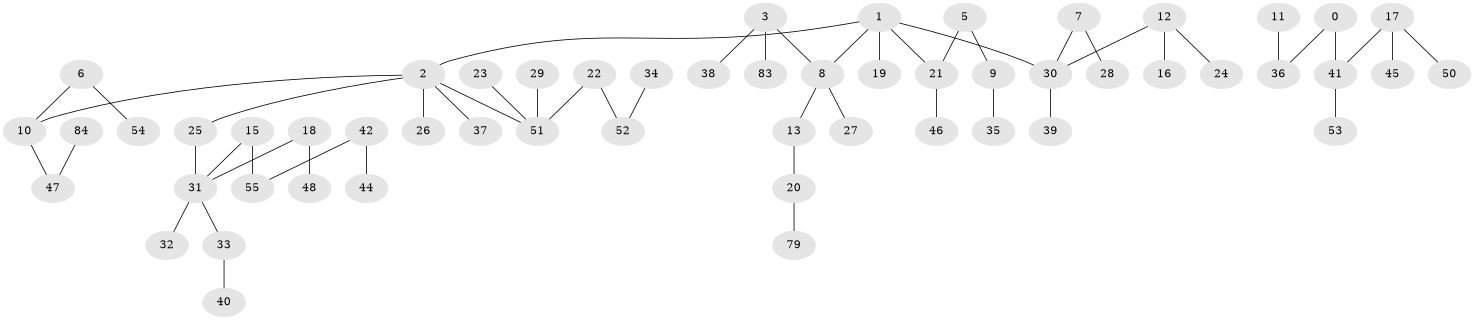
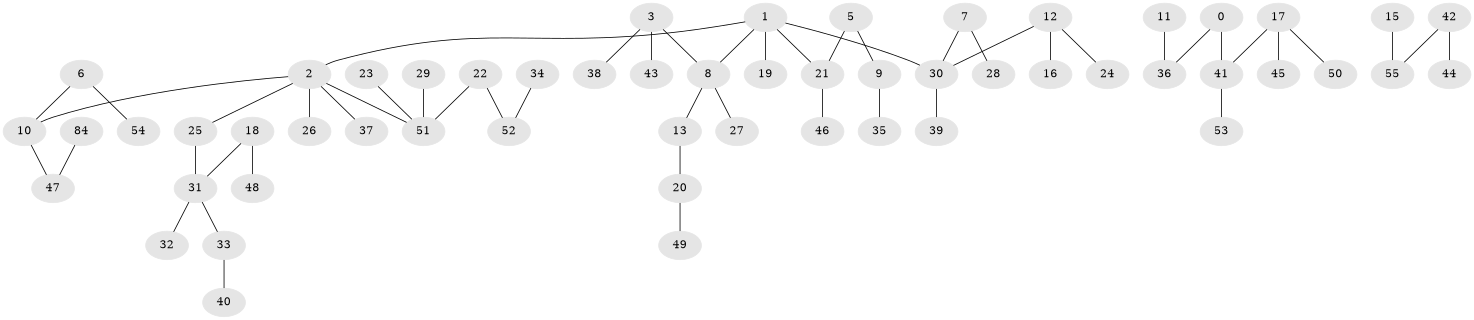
node "83": label "83" -> "43"
edge "15" -- "31": removed
node "79": label "79" -> "49"
